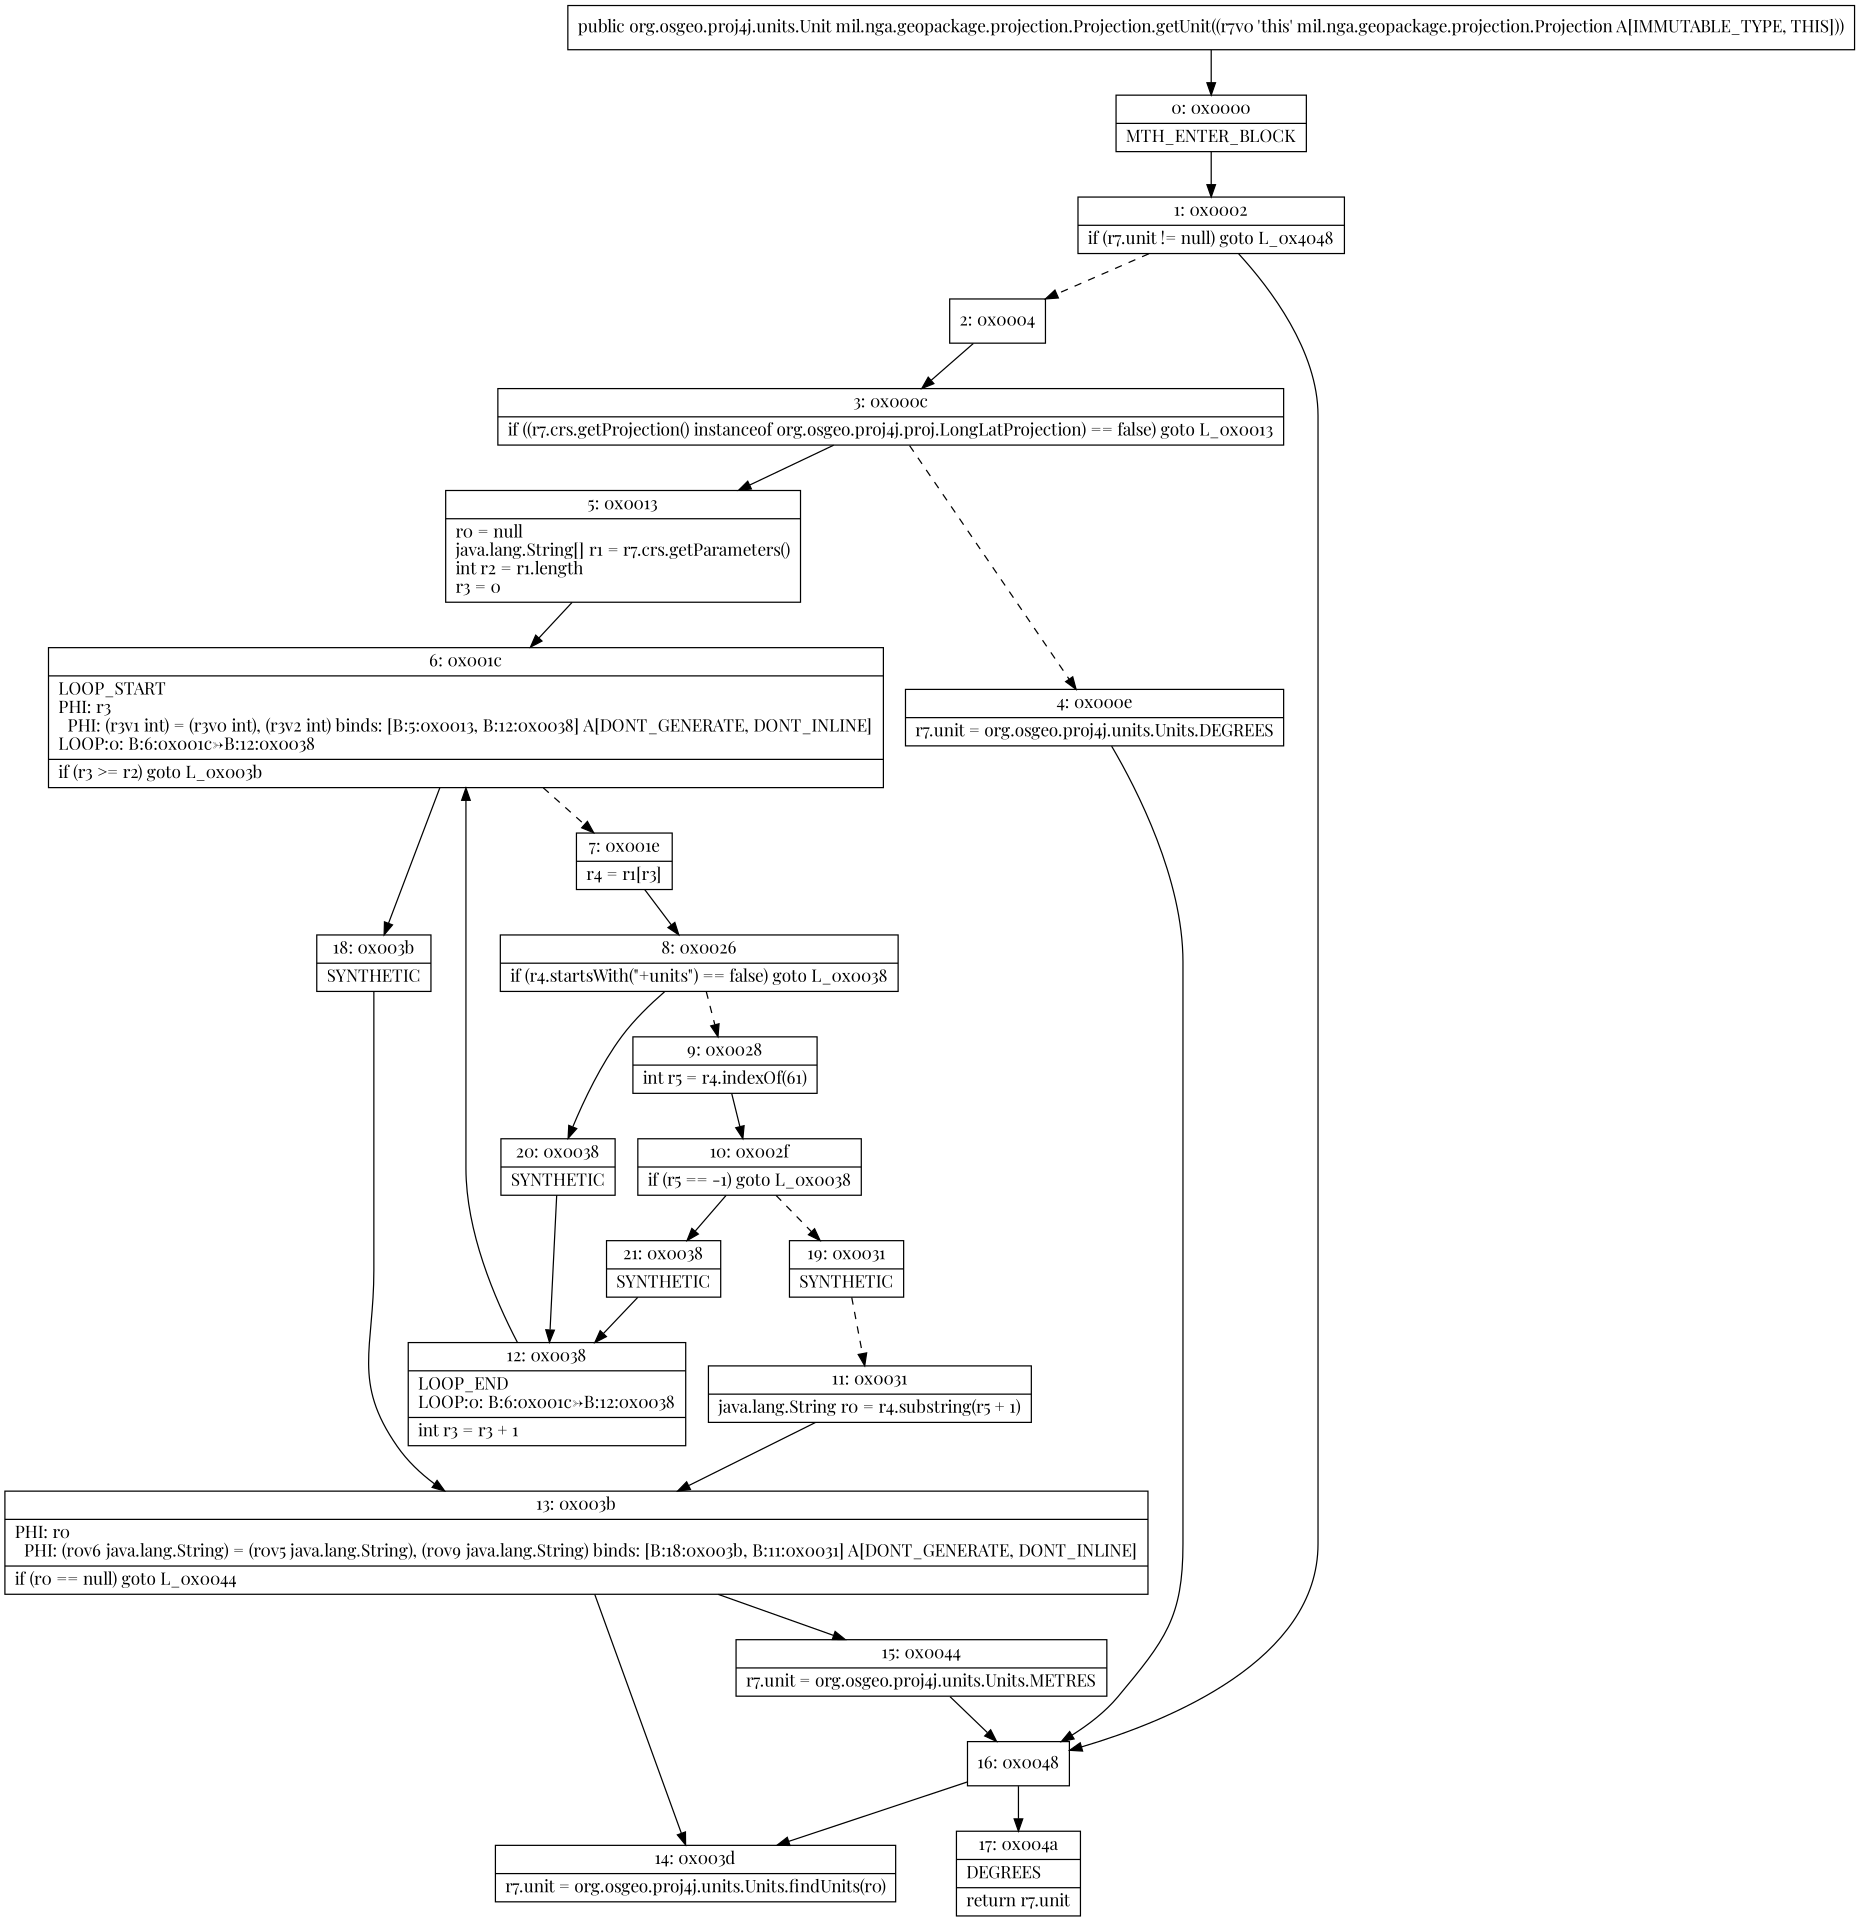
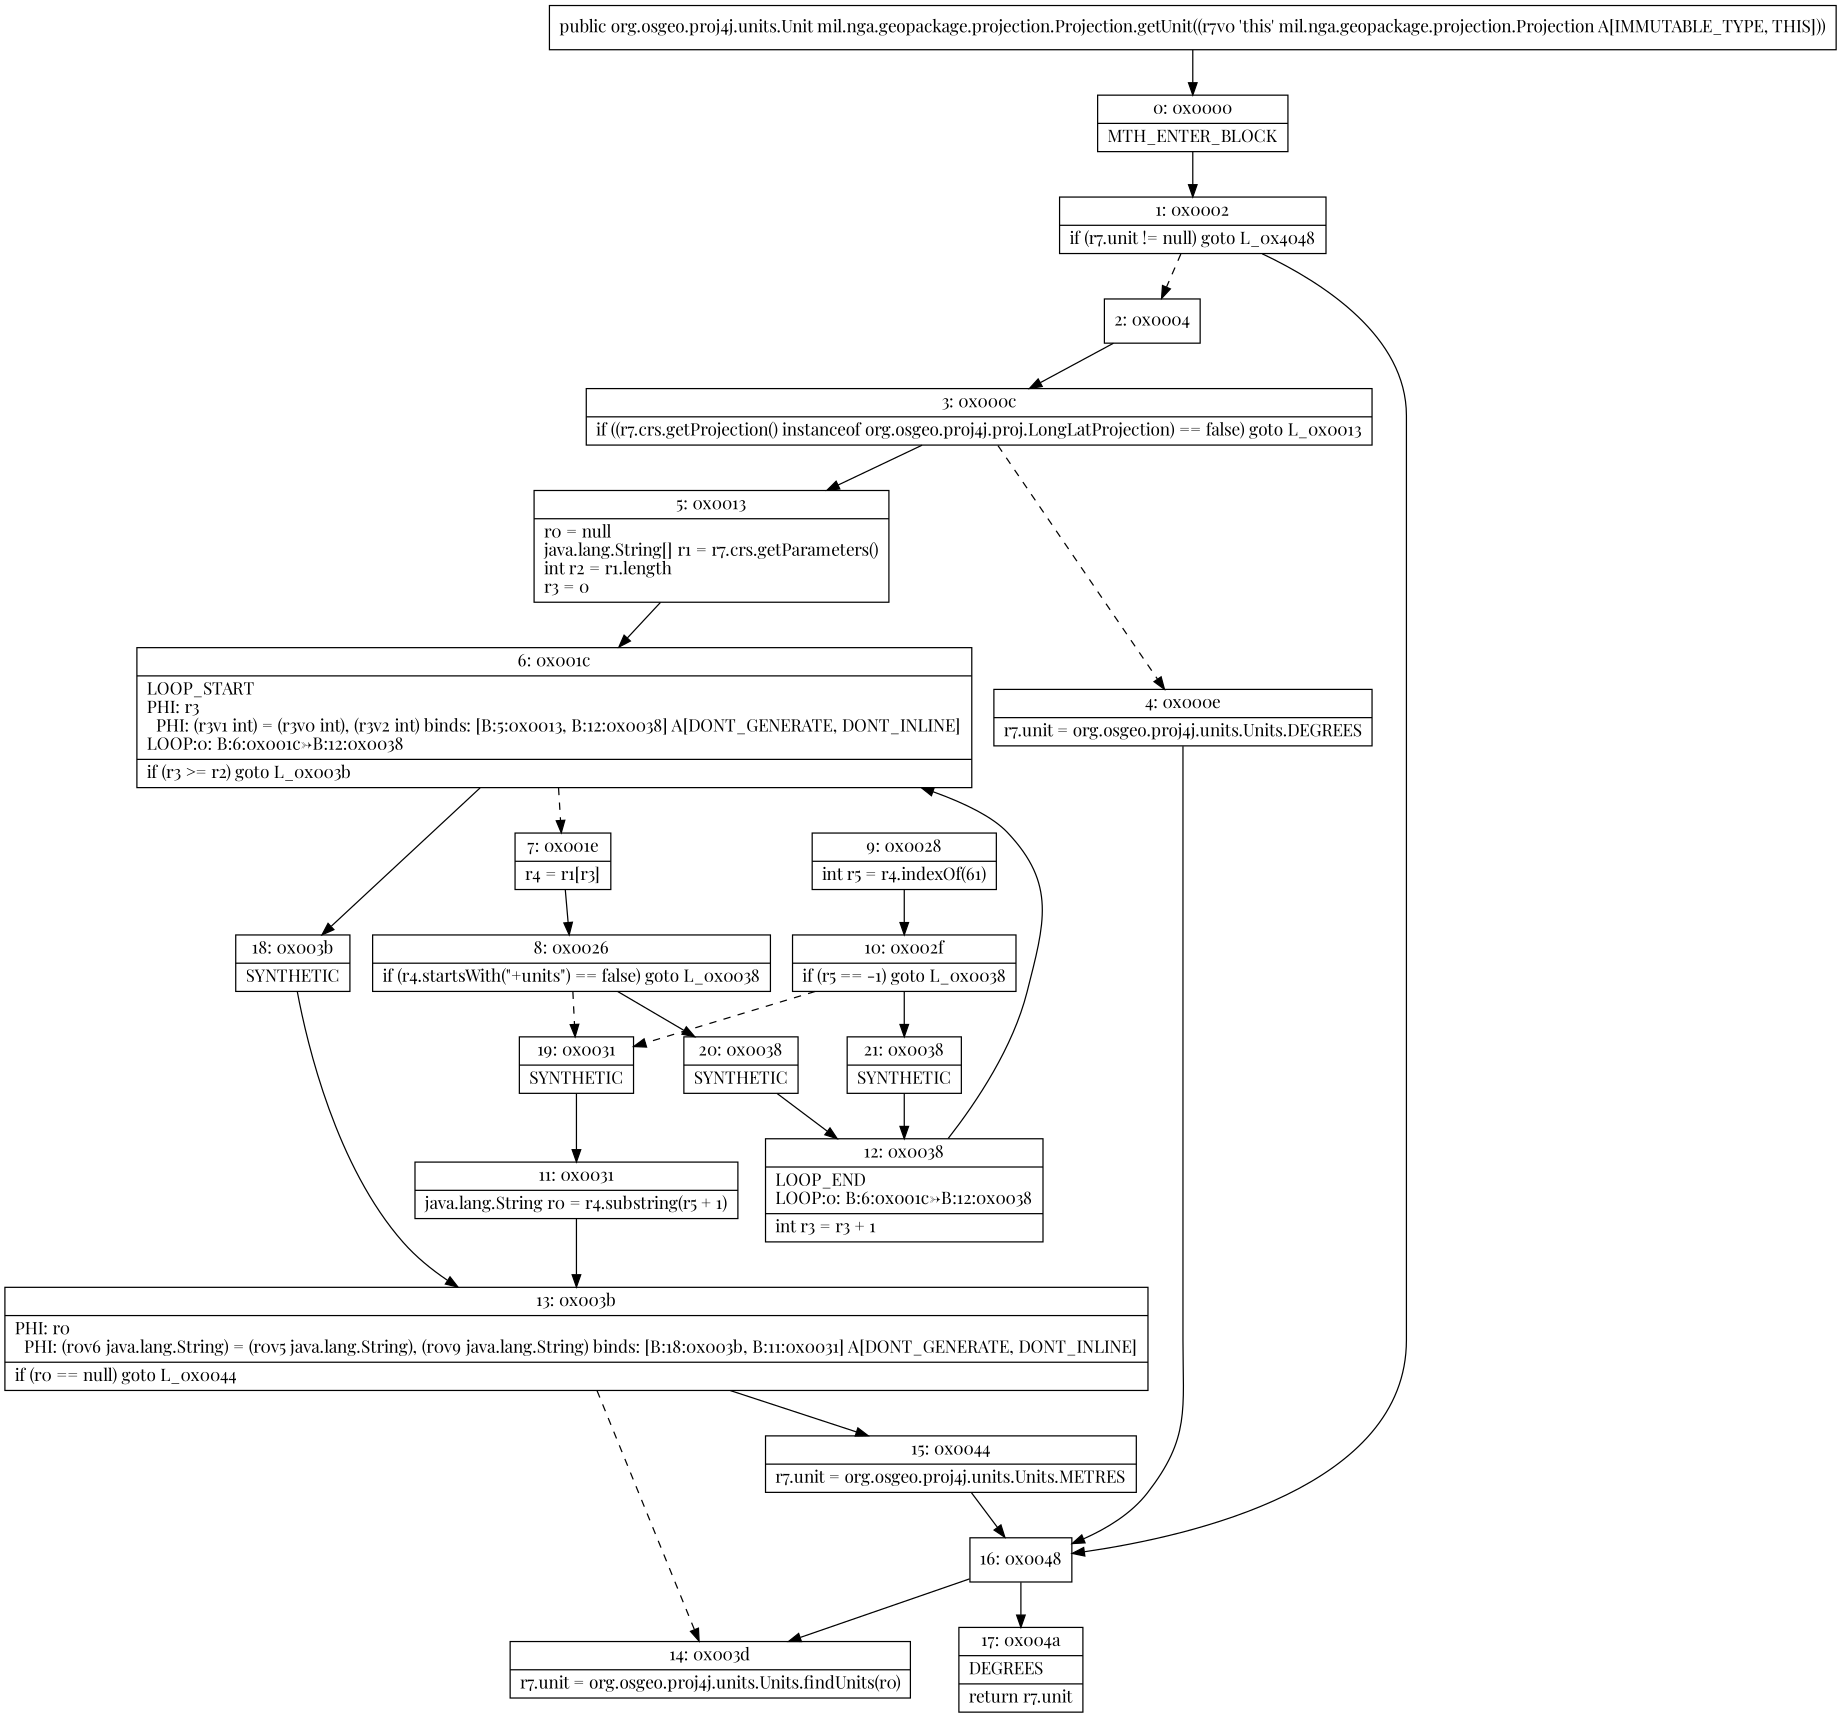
edge "8: 0x0026" -> "9: 0x0028": now "8: 0x0026" -> "19: 0x0031"
edge "19: 0x0031" -> "11: 0x0031": style dashed -> solid
edge "13: 0x003b" -> "14: 0x003d": style solid -> dashed
